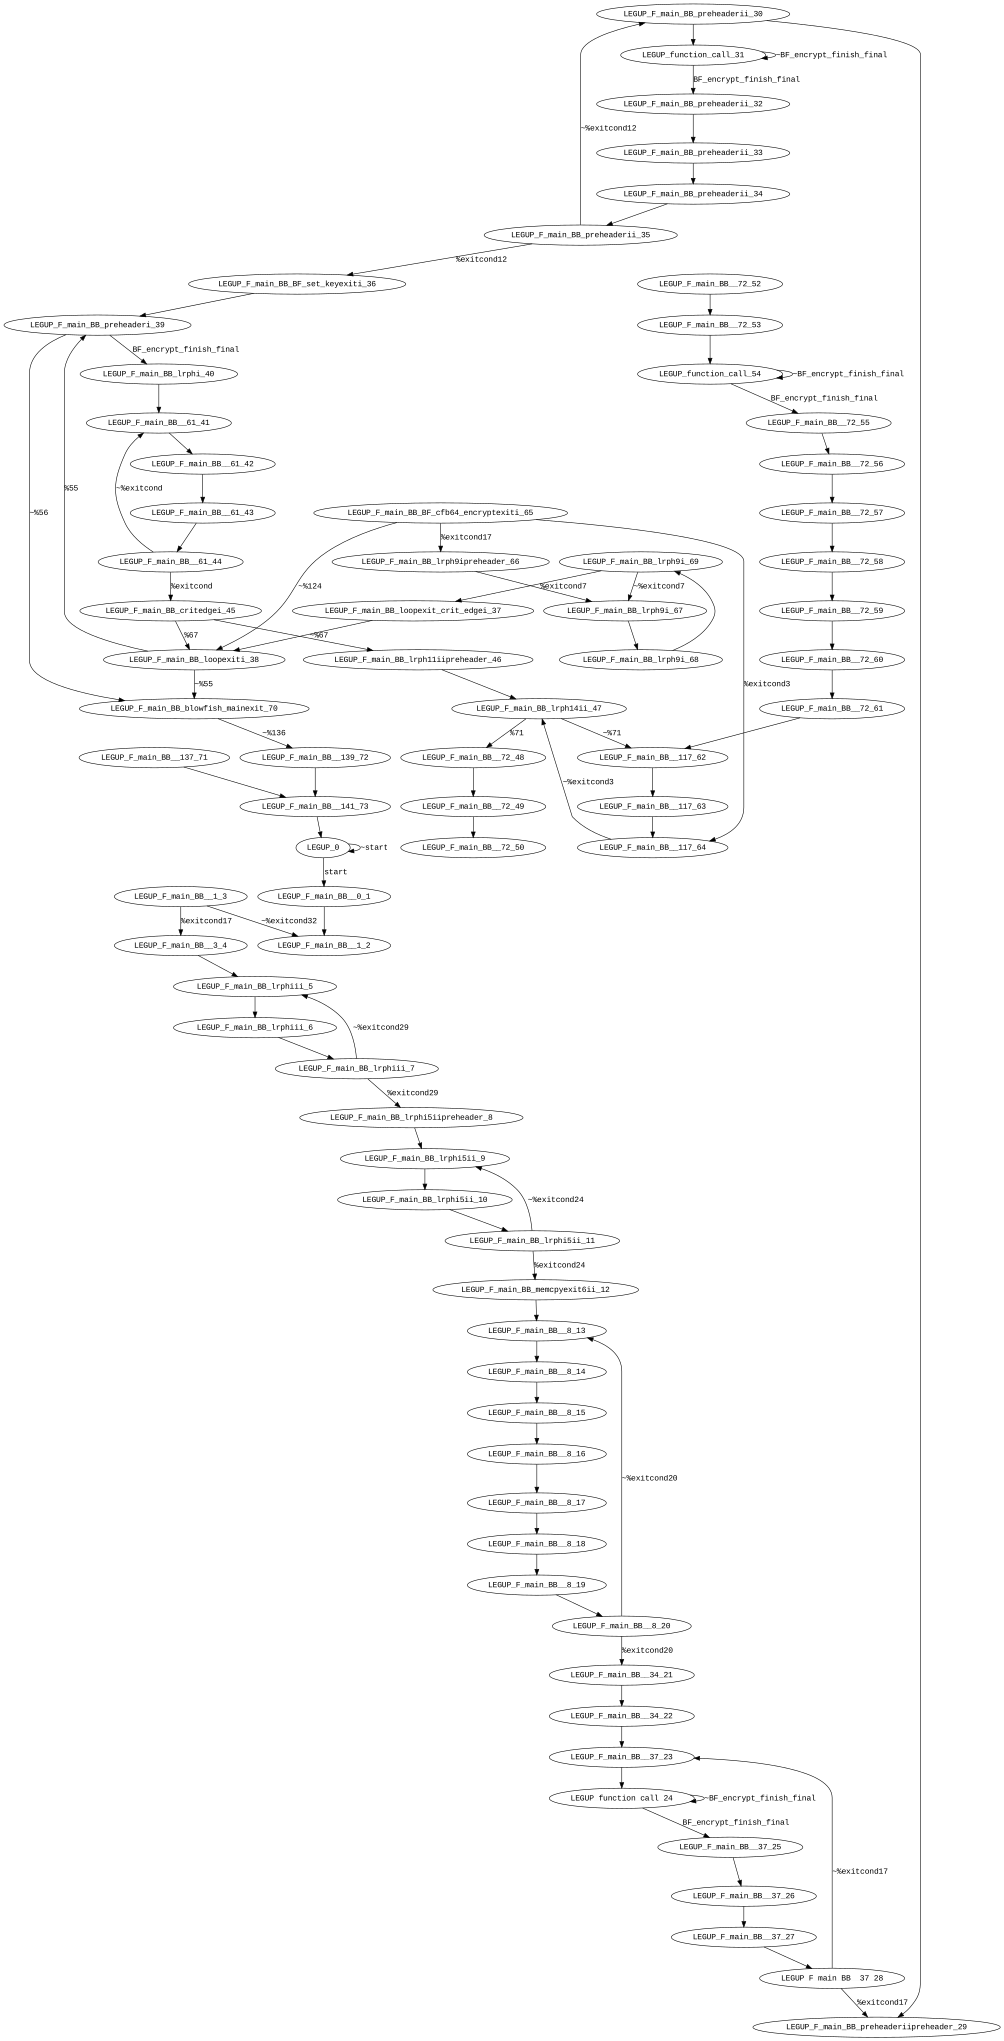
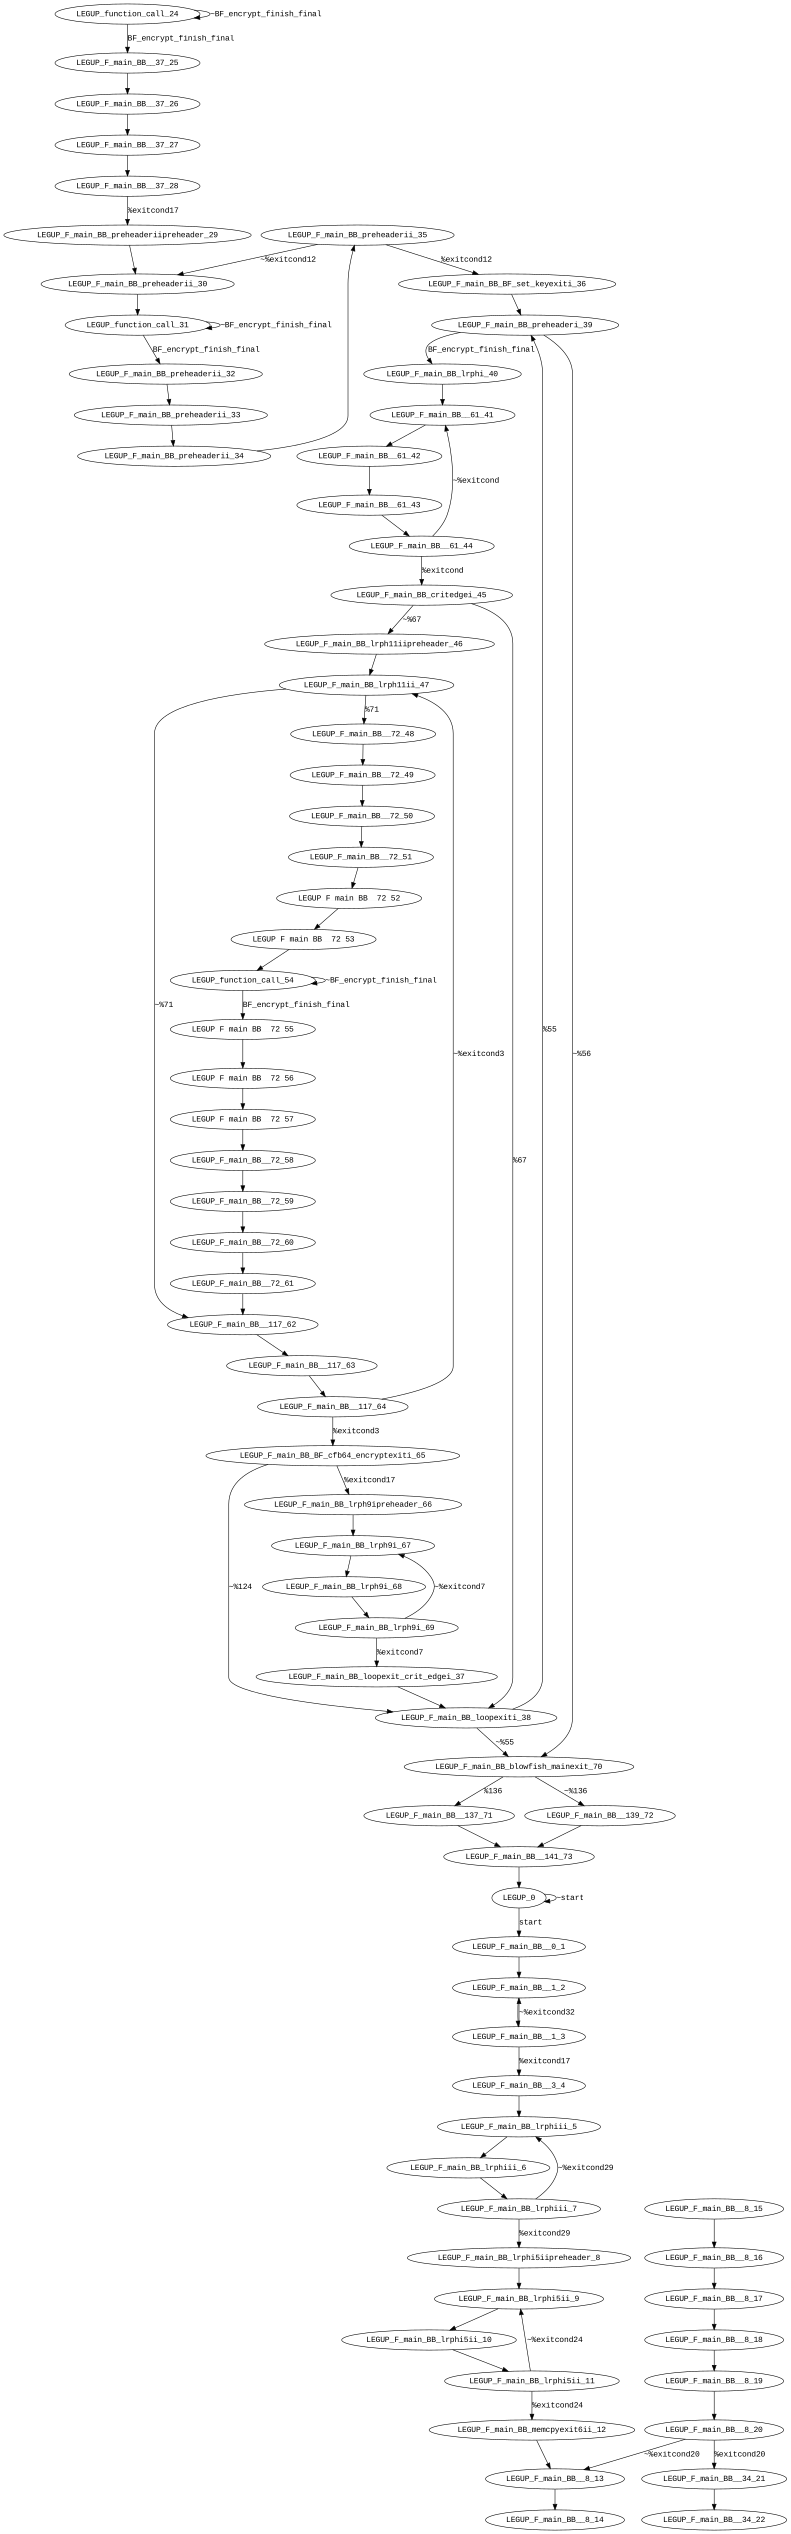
edge "LEGUP_F_main_BB_BF_cfb64_encryptexiti_65" -> "LEGUP_F_main_BB__117_64": reversed
node "LEGUP_F_main_BB_lrph14ii_47": label "LEGUP_F_main_BB_lrph14ii_47" -> "LEGUP_F_main_BB_lrph11ii_47"
node "LEGUP_F_main_BB__72_51": added
edge "LEGUP_F_main_BB_preheaderii_30" -> "LEGUP_F_main_BB_preheaderiipreheader_29": reversed
edge "LEGUP_F_main_BB__8_14" -> "LEGUP_F_main_BB__8_15": removed
node "LEGUP_F_main_BB__37_23": removed
edge "LEGUP_F_main_BB_blowfish_mainexit_70" -> "LEGUP_F_main_BB__137_71": added, label "%136"
edge "LEGUP_F_main_BB__1_2" -> "LEGUP_F_main_BB__1_3": added
